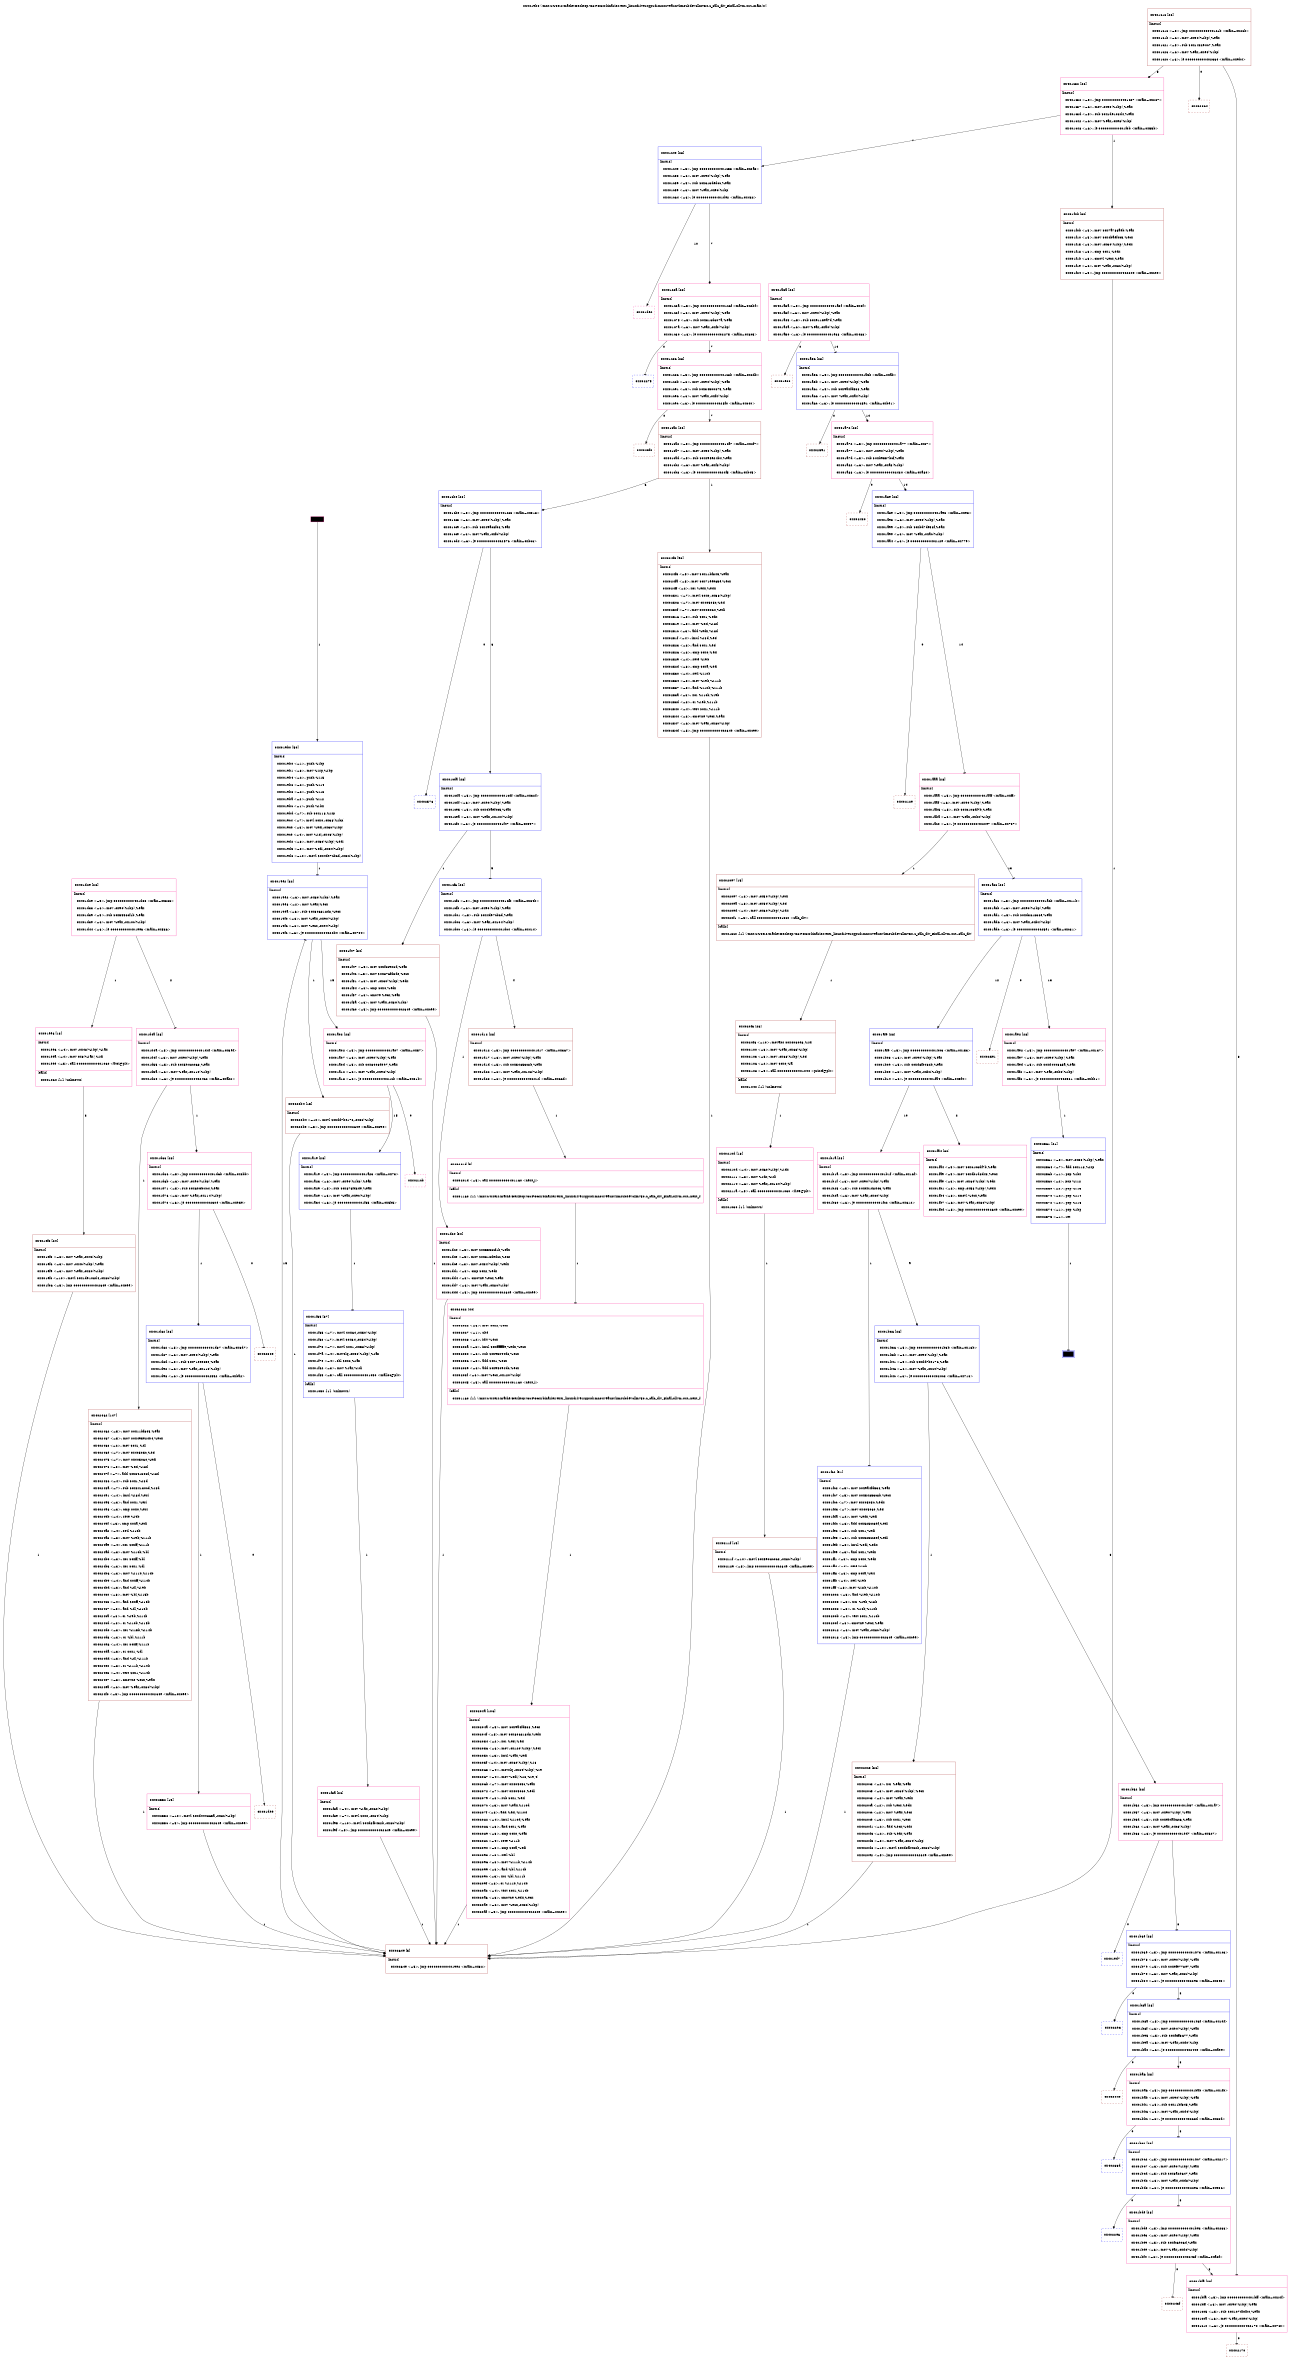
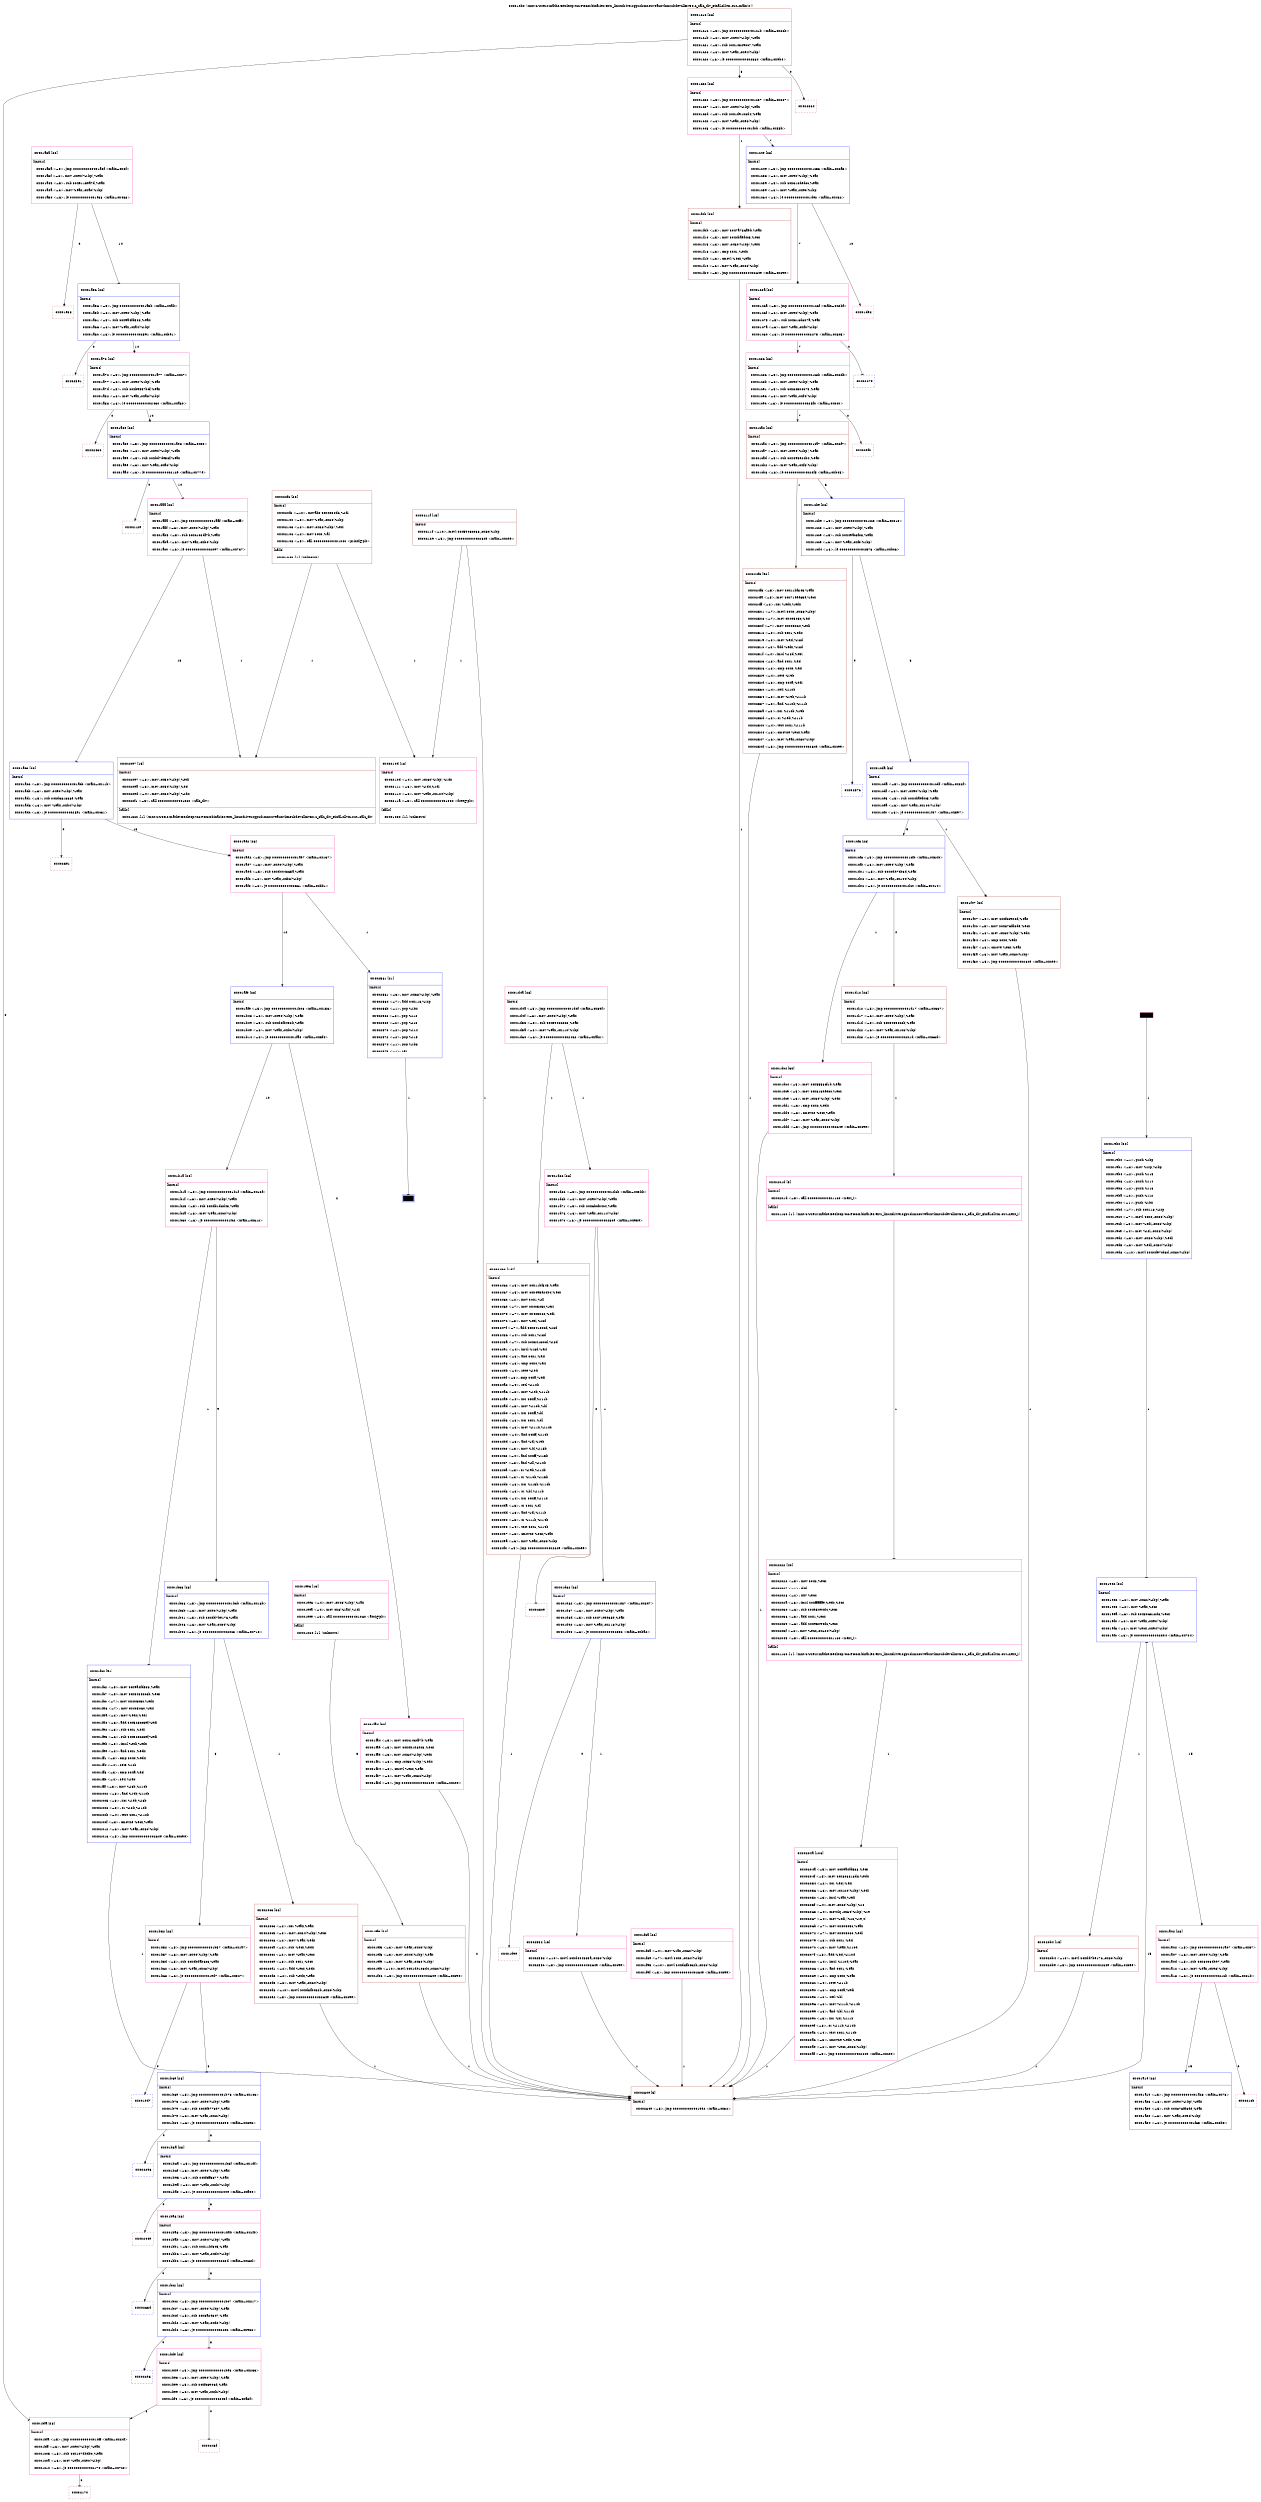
edge "0x401cda [28]" -> "0x401cf6 [28]": arrowhead tee -> normal
node "0x401d2e [28]": removed
edge "0x4020e7 [15]" -> "0x4020f6 [23]": reversed
edge "0x401ac6 [28]" -> "0x401afe [28]": now "0x401ae2 [28]" -> "0x401afe [28]"
node "0x401f65 [37]": removed
edge "0x40210d [18]" -> "0x40211f [15]": reversed
edge "0x401fa4 [30]" -> "0x40264e [5]": added, label "2"
